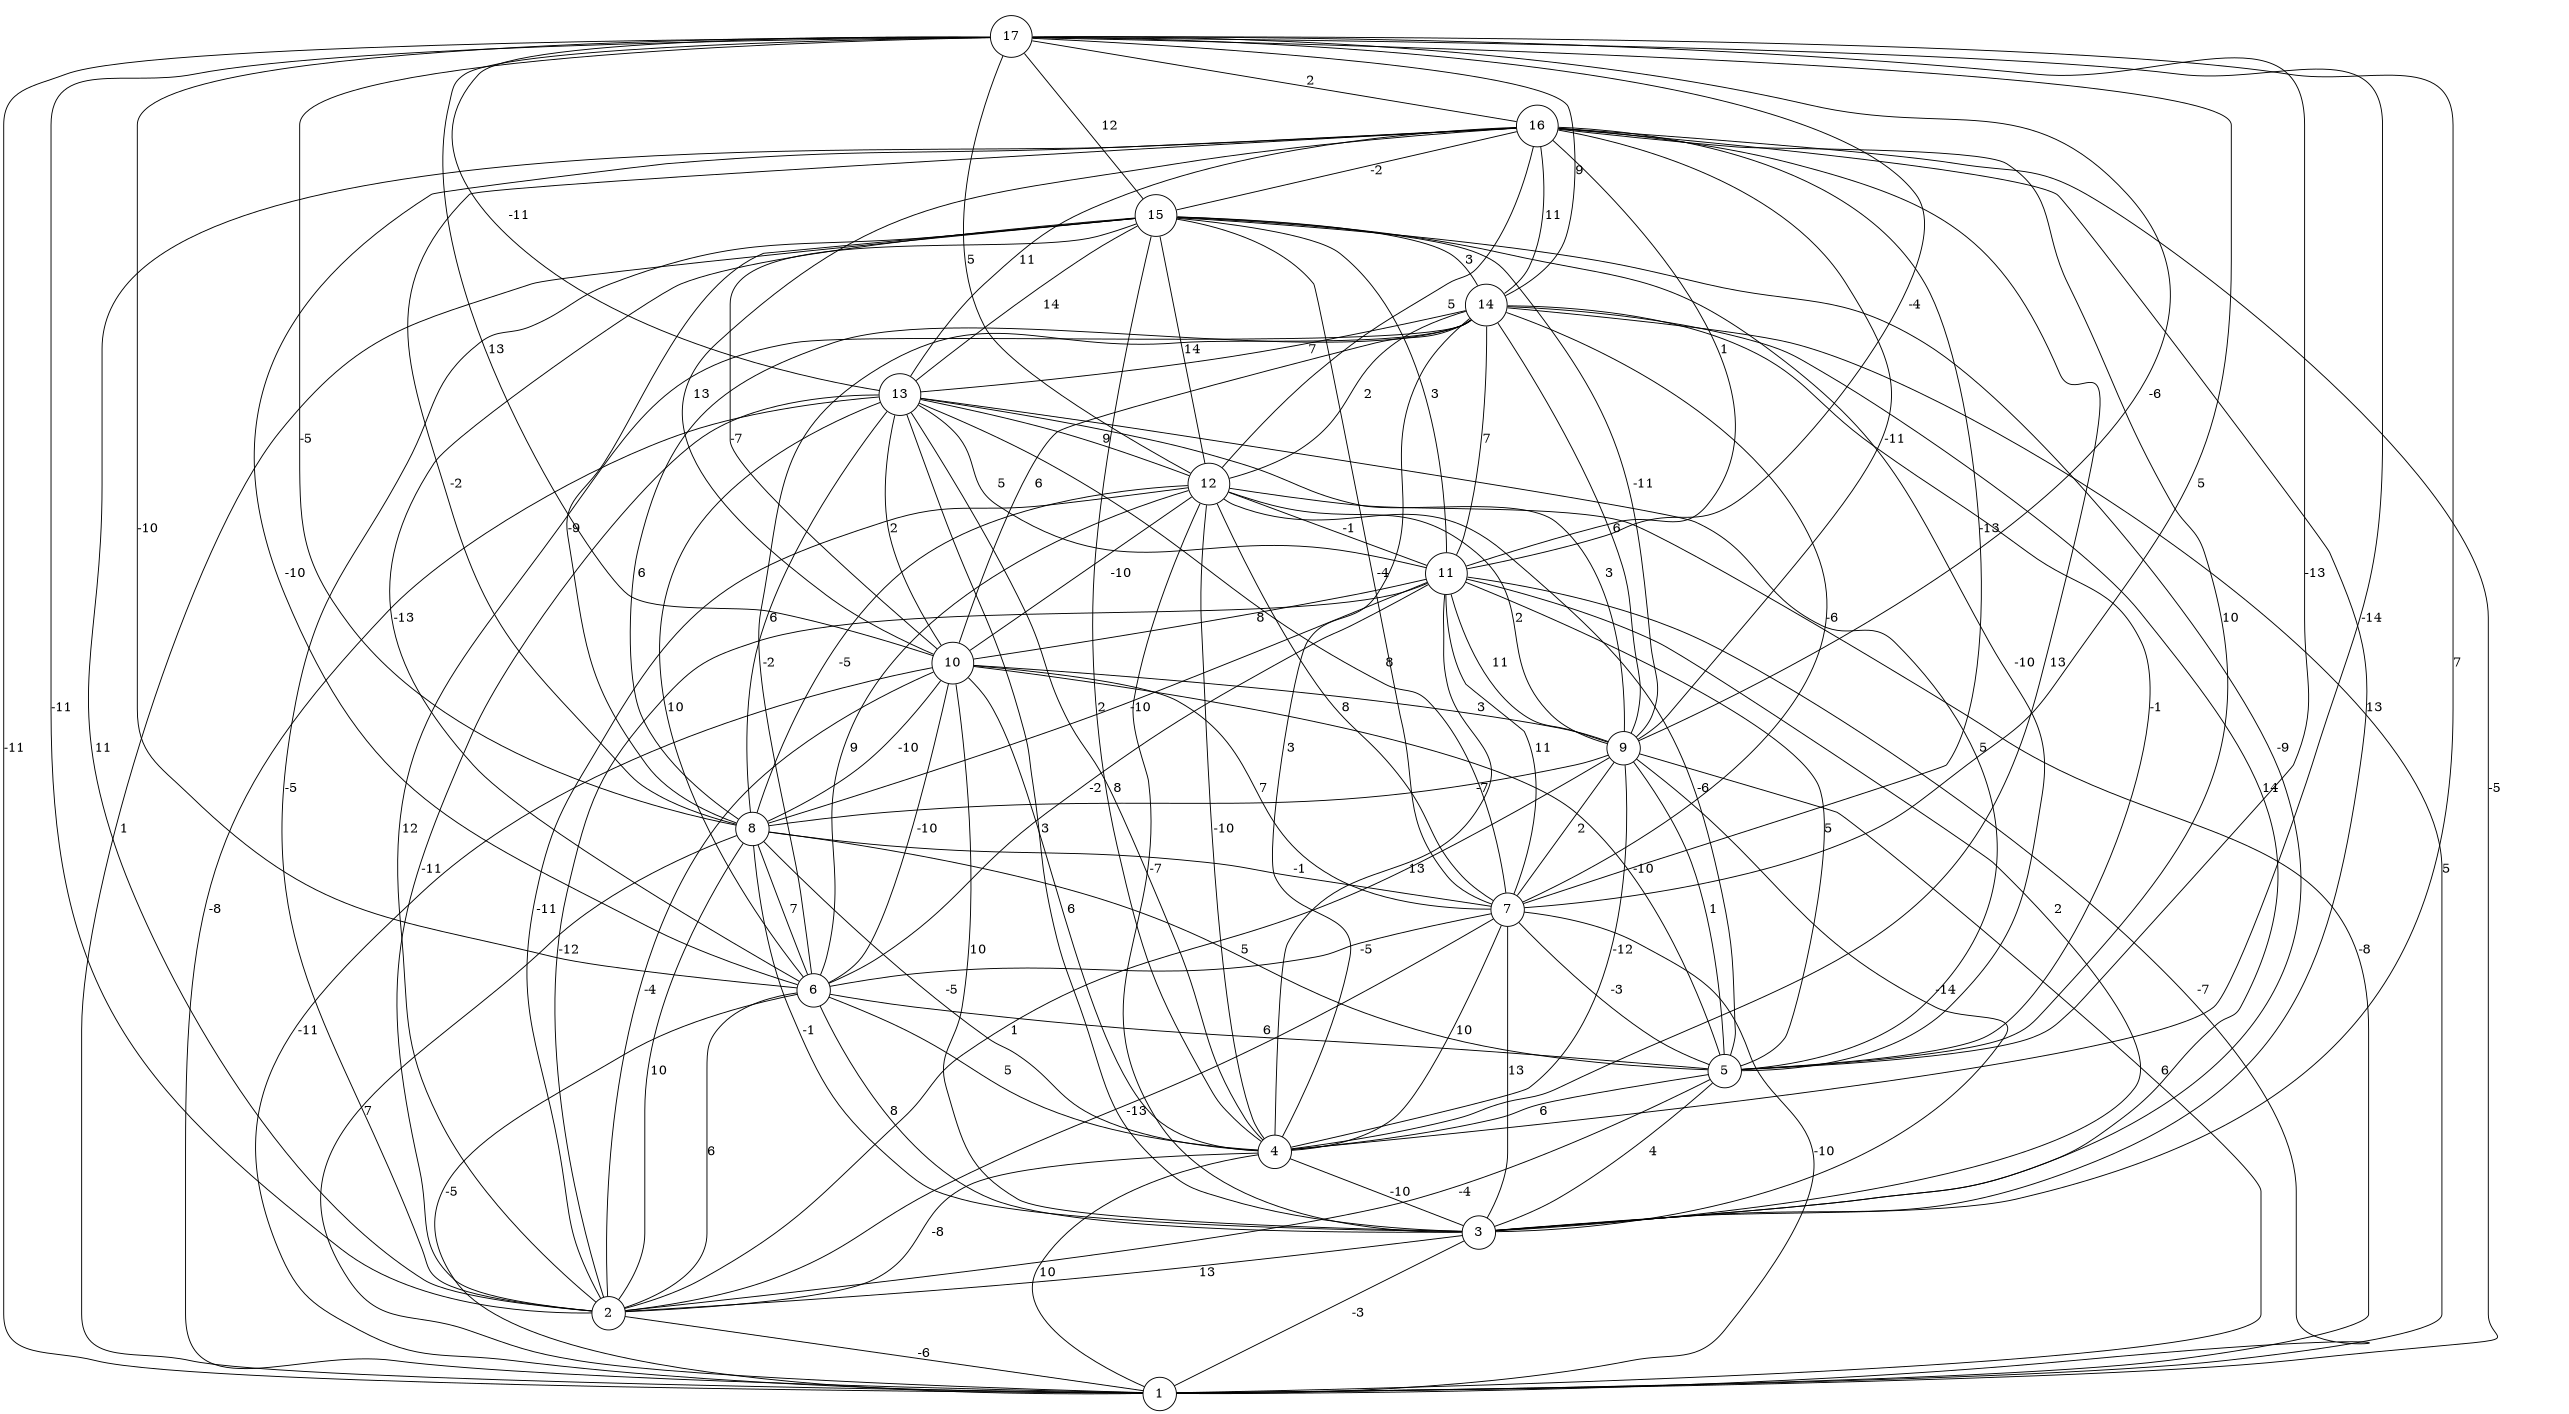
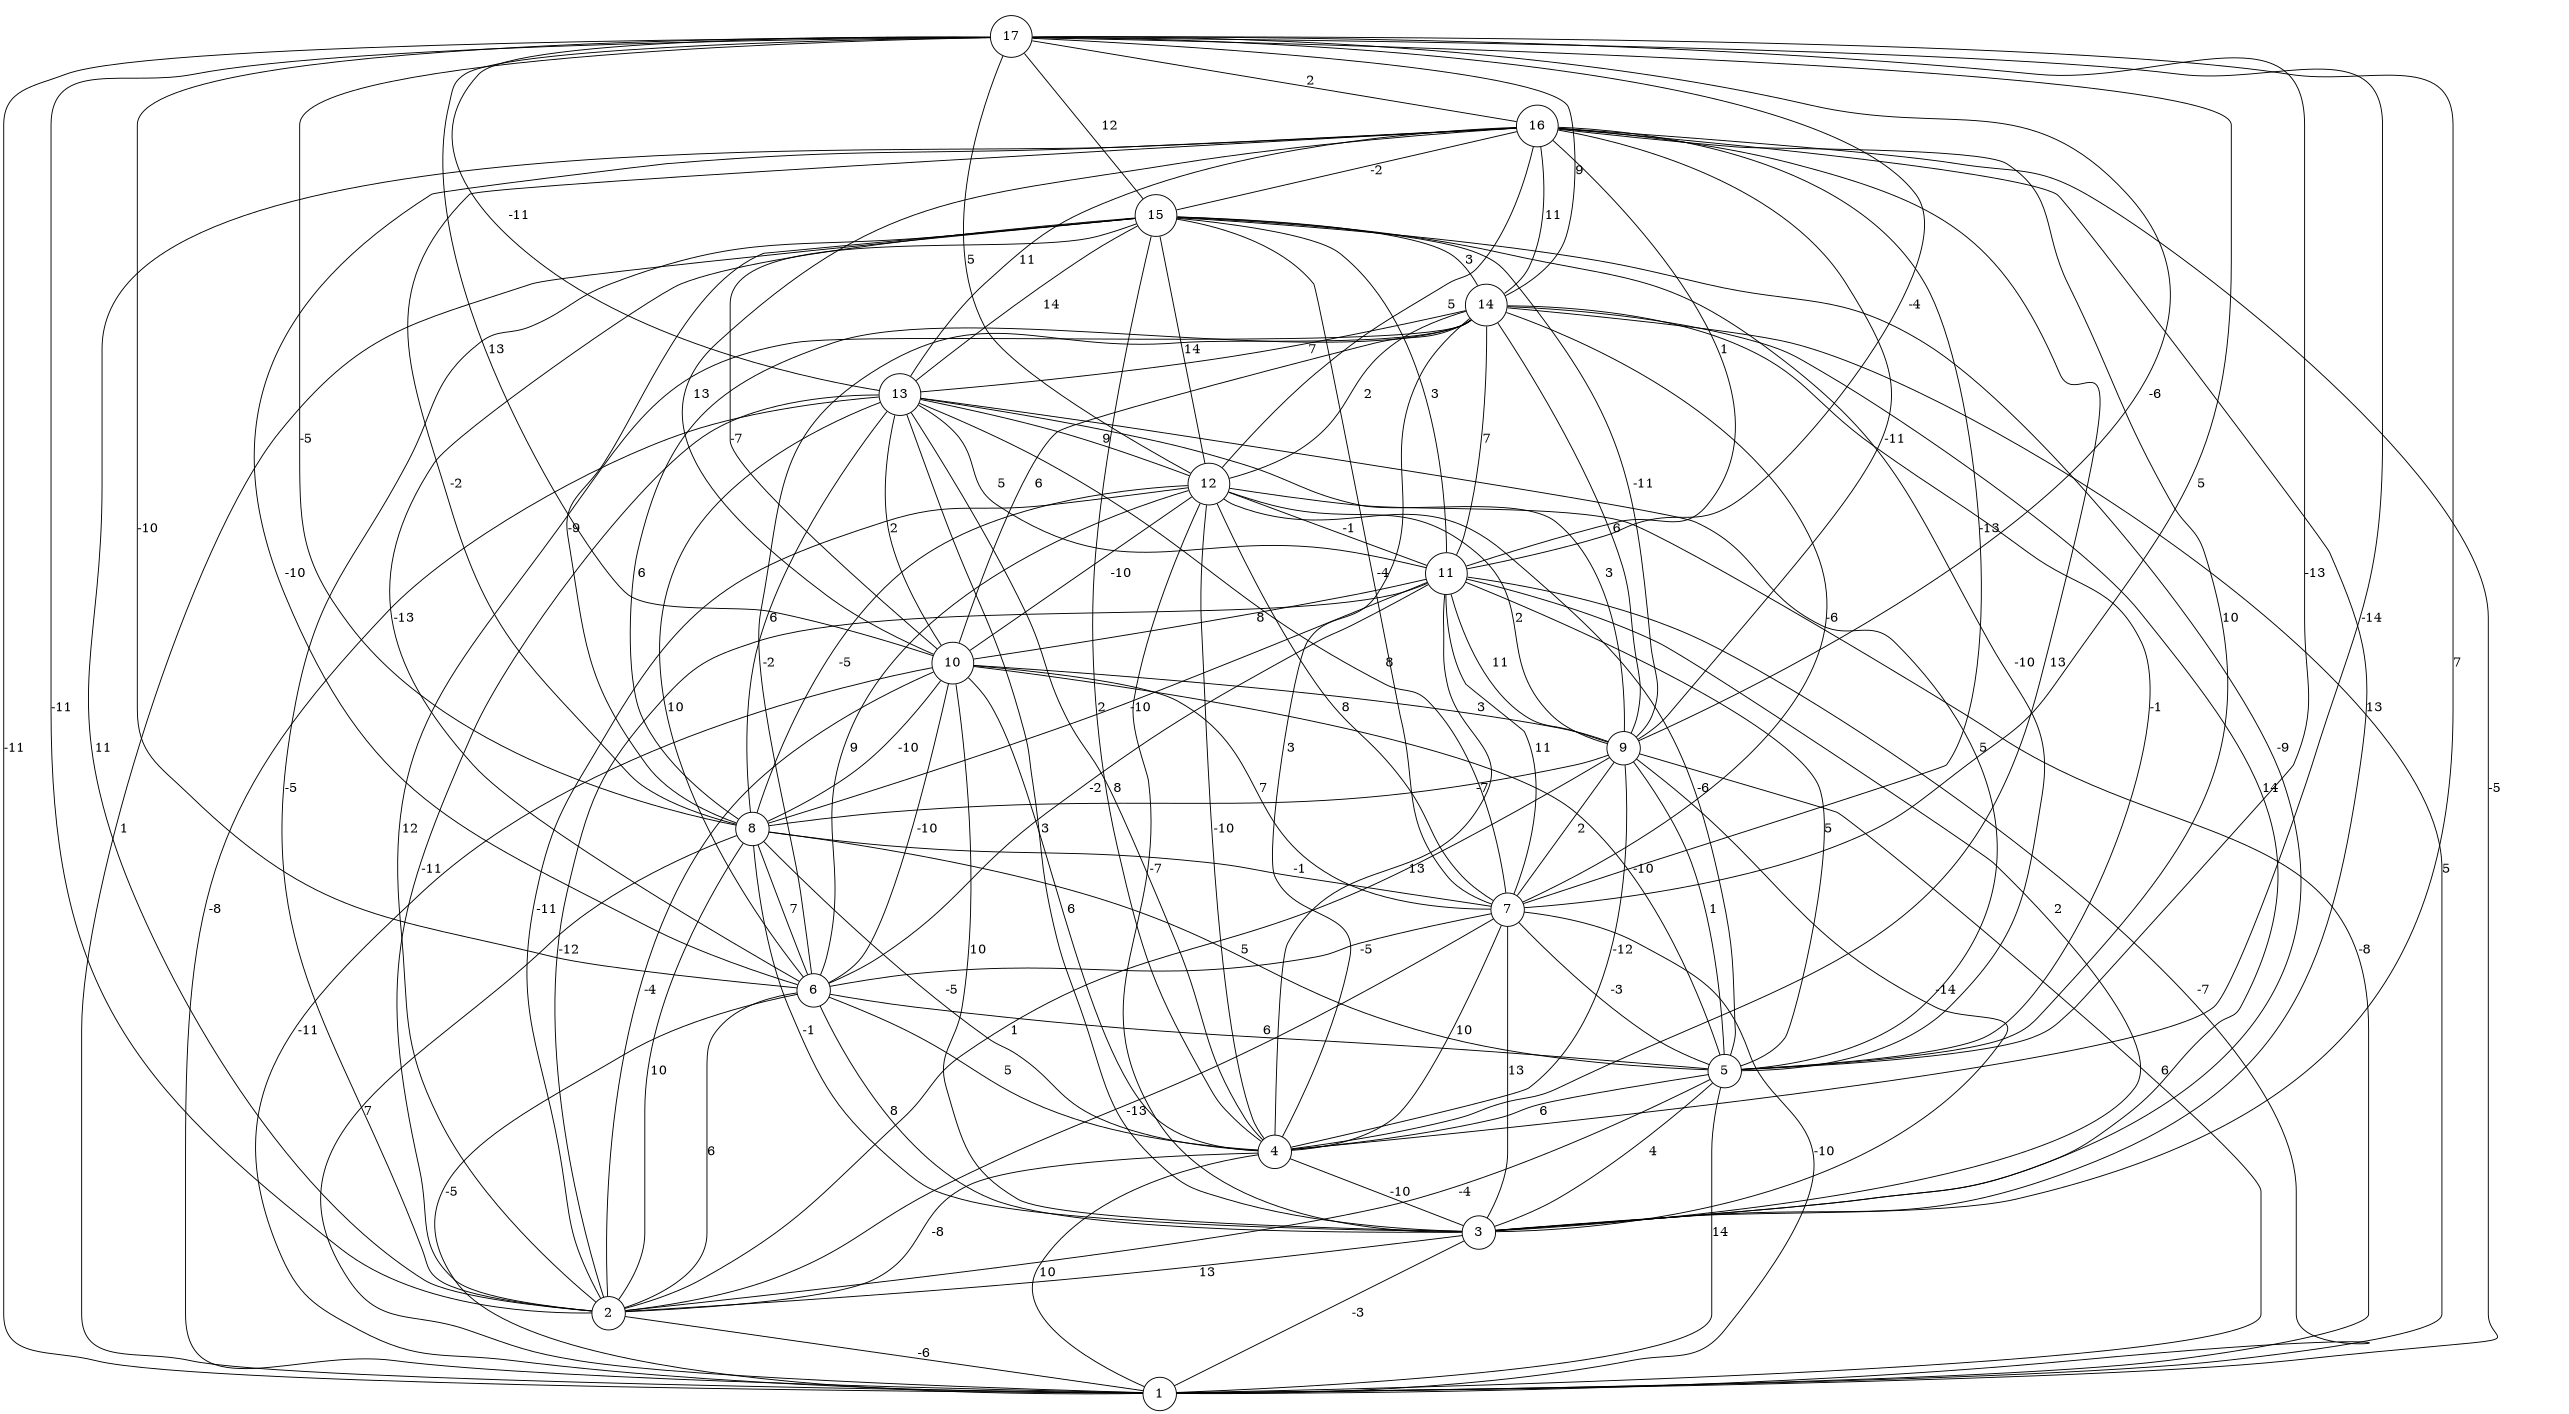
edge "5" -- "1": added, label "14"
